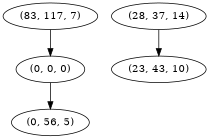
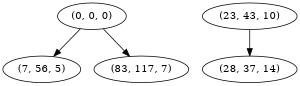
edge "(83, 117, 7)" -> "(0, 0, 0)": reversed
edge "(28, 37, 14)" -> "(23, 43, 10)": reversed
node "(0, 56, 5)": label "(0, 56, 5)" -> "(7, 56, 5)"
